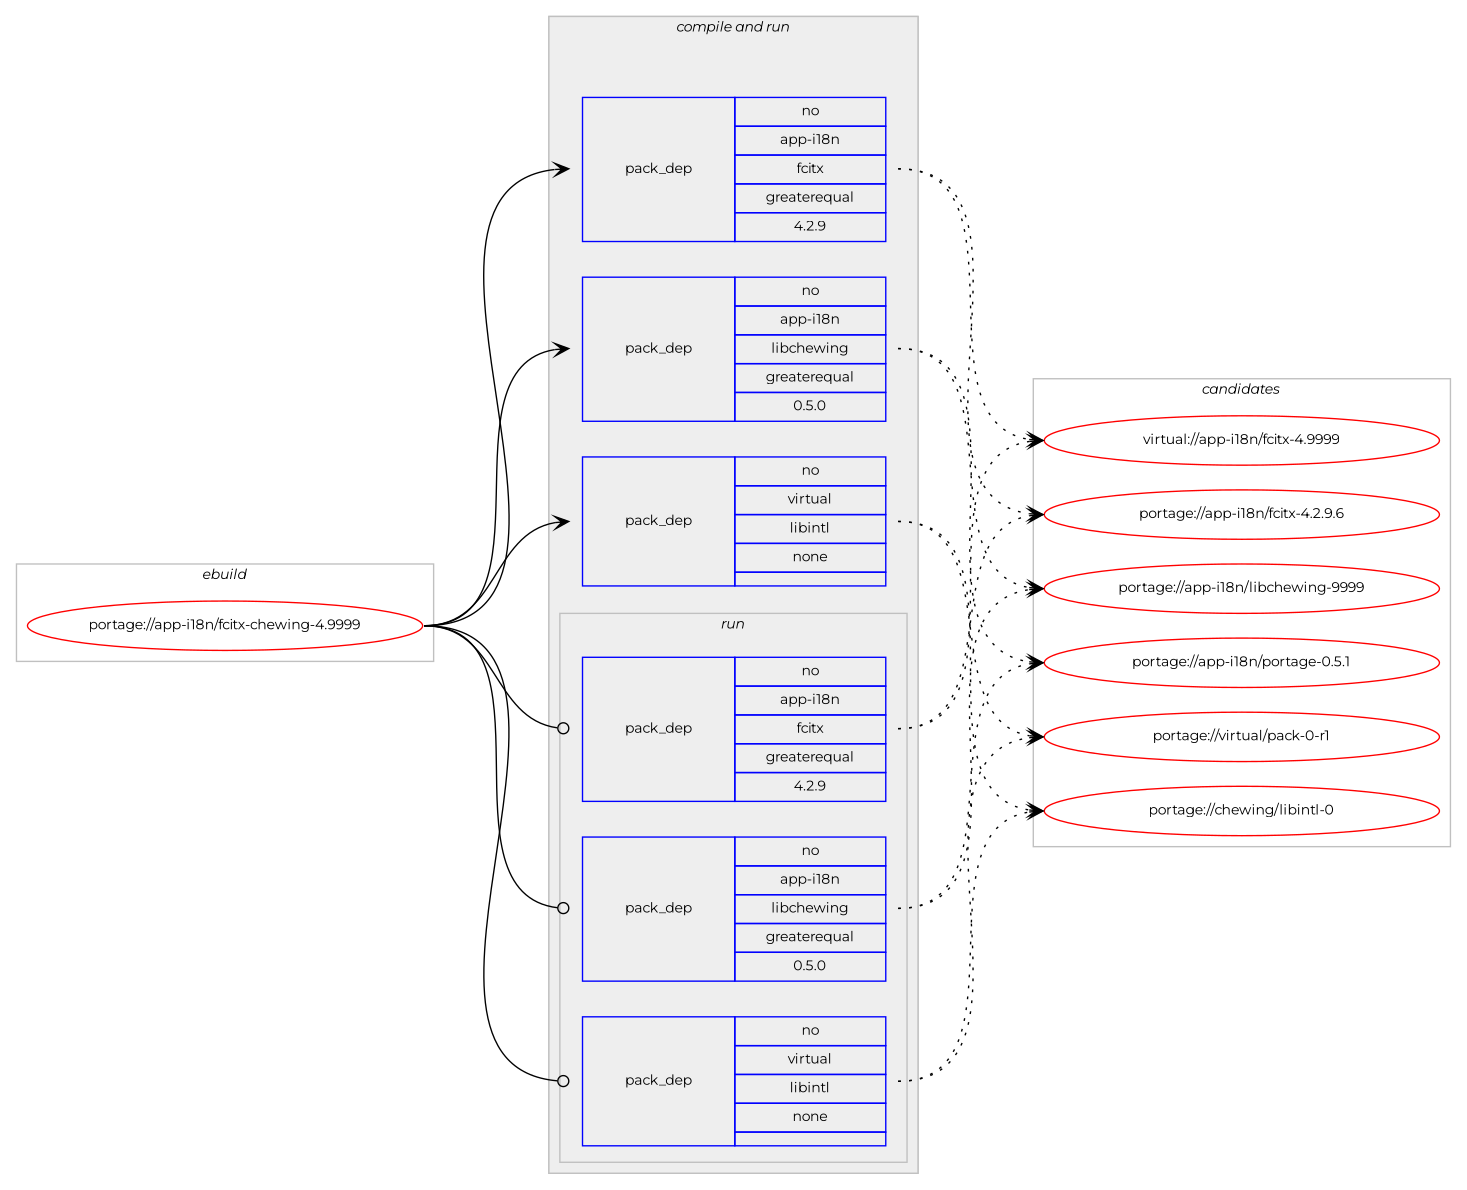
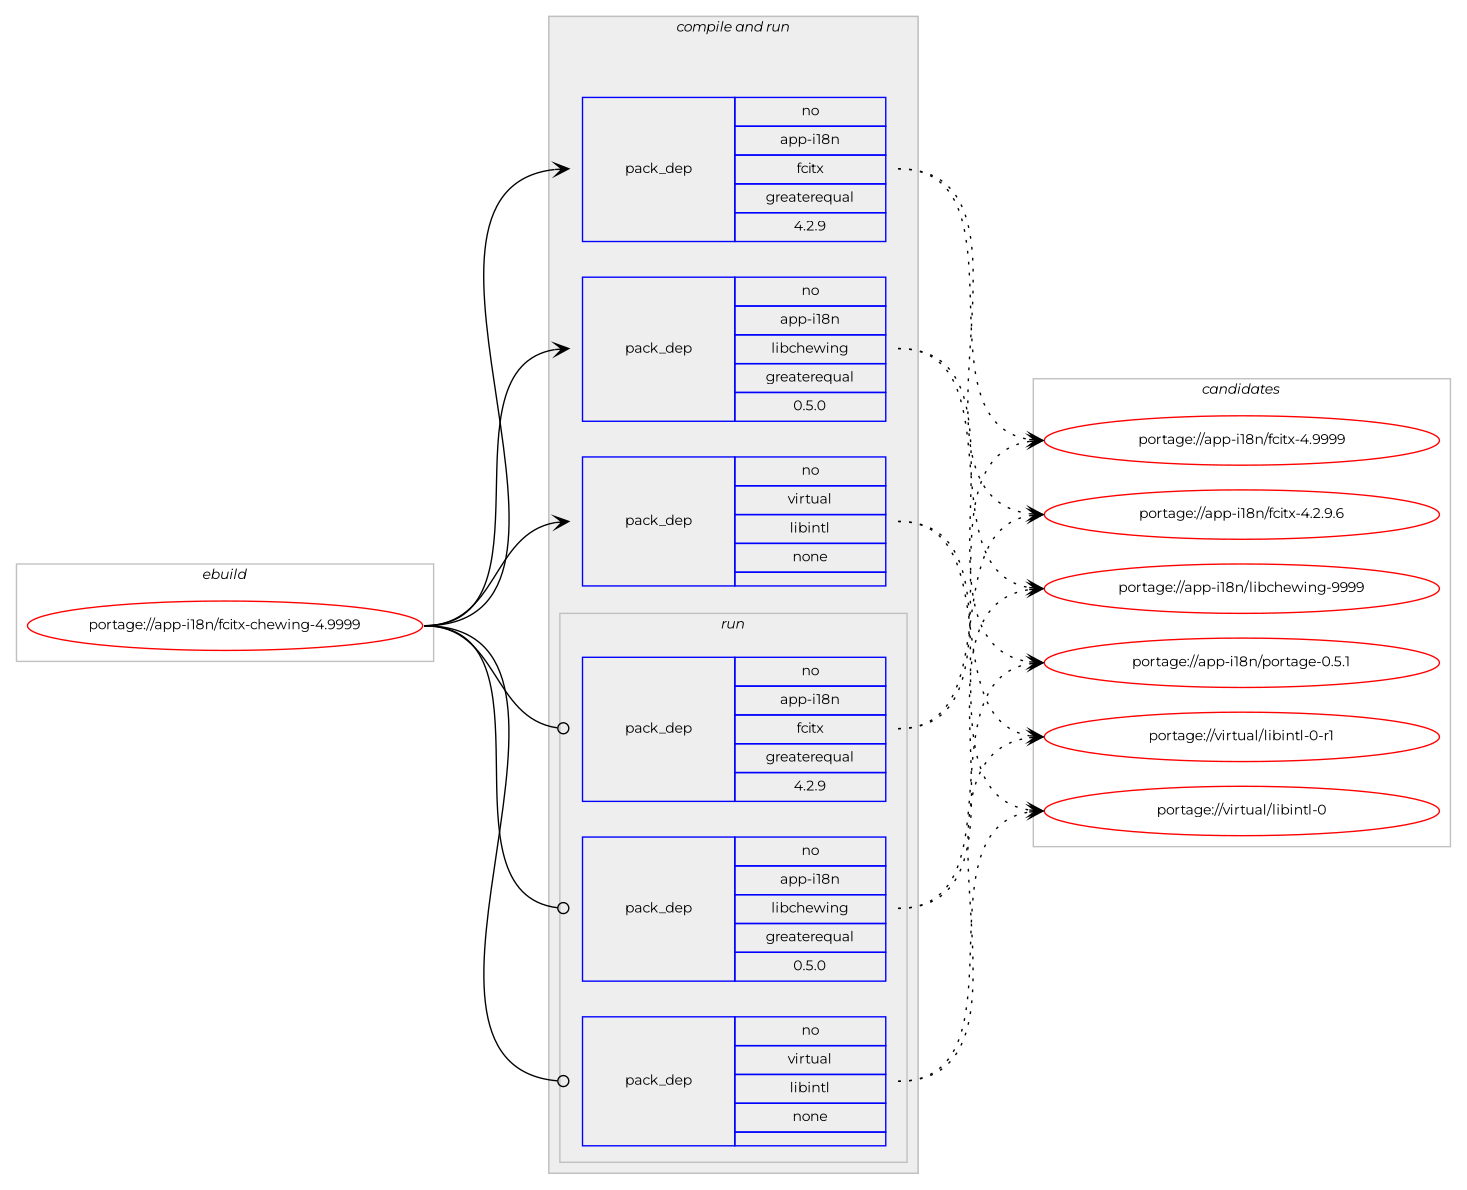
node "virtual://app-i18n/fcitx-4.9999": label "virtual://app-i18n/fcitx-4.9999" -> "portage://app-i18n/fcitx-4.9999"
node "portage://virtual/pack-0-r1": label "portage://virtual/pack-0-r1" -> "portage://virtual/libintl-0-r1"
node "portage://chewing/libintl-0": label "portage://chewing/libintl-0" -> "portage://virtual/libintl-0"
